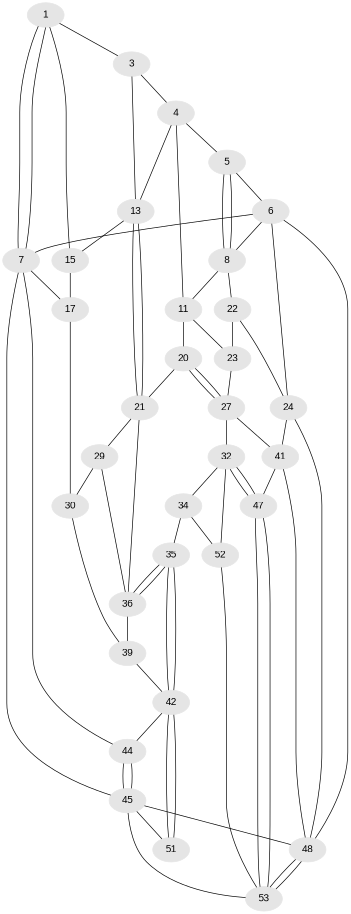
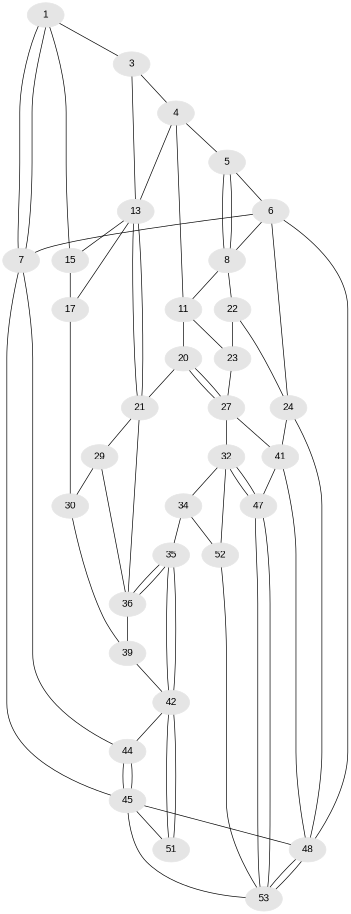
edge "7" -- "17": now "13" -- "17"
